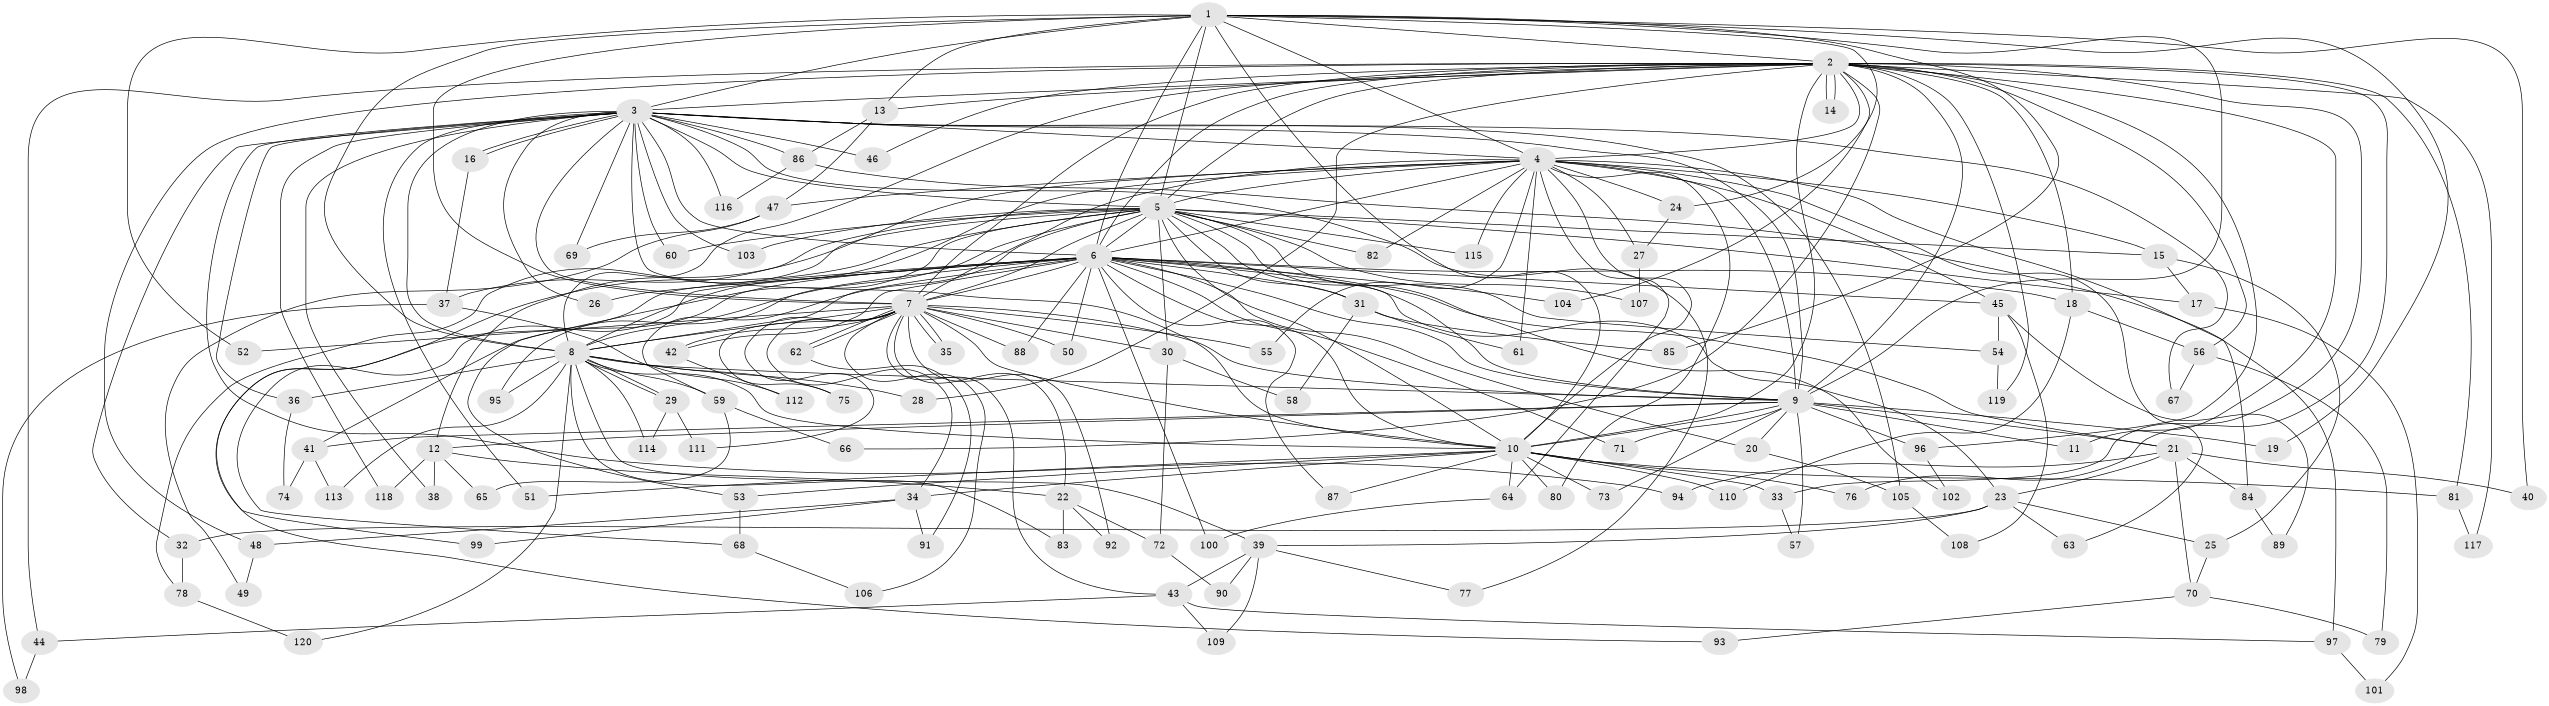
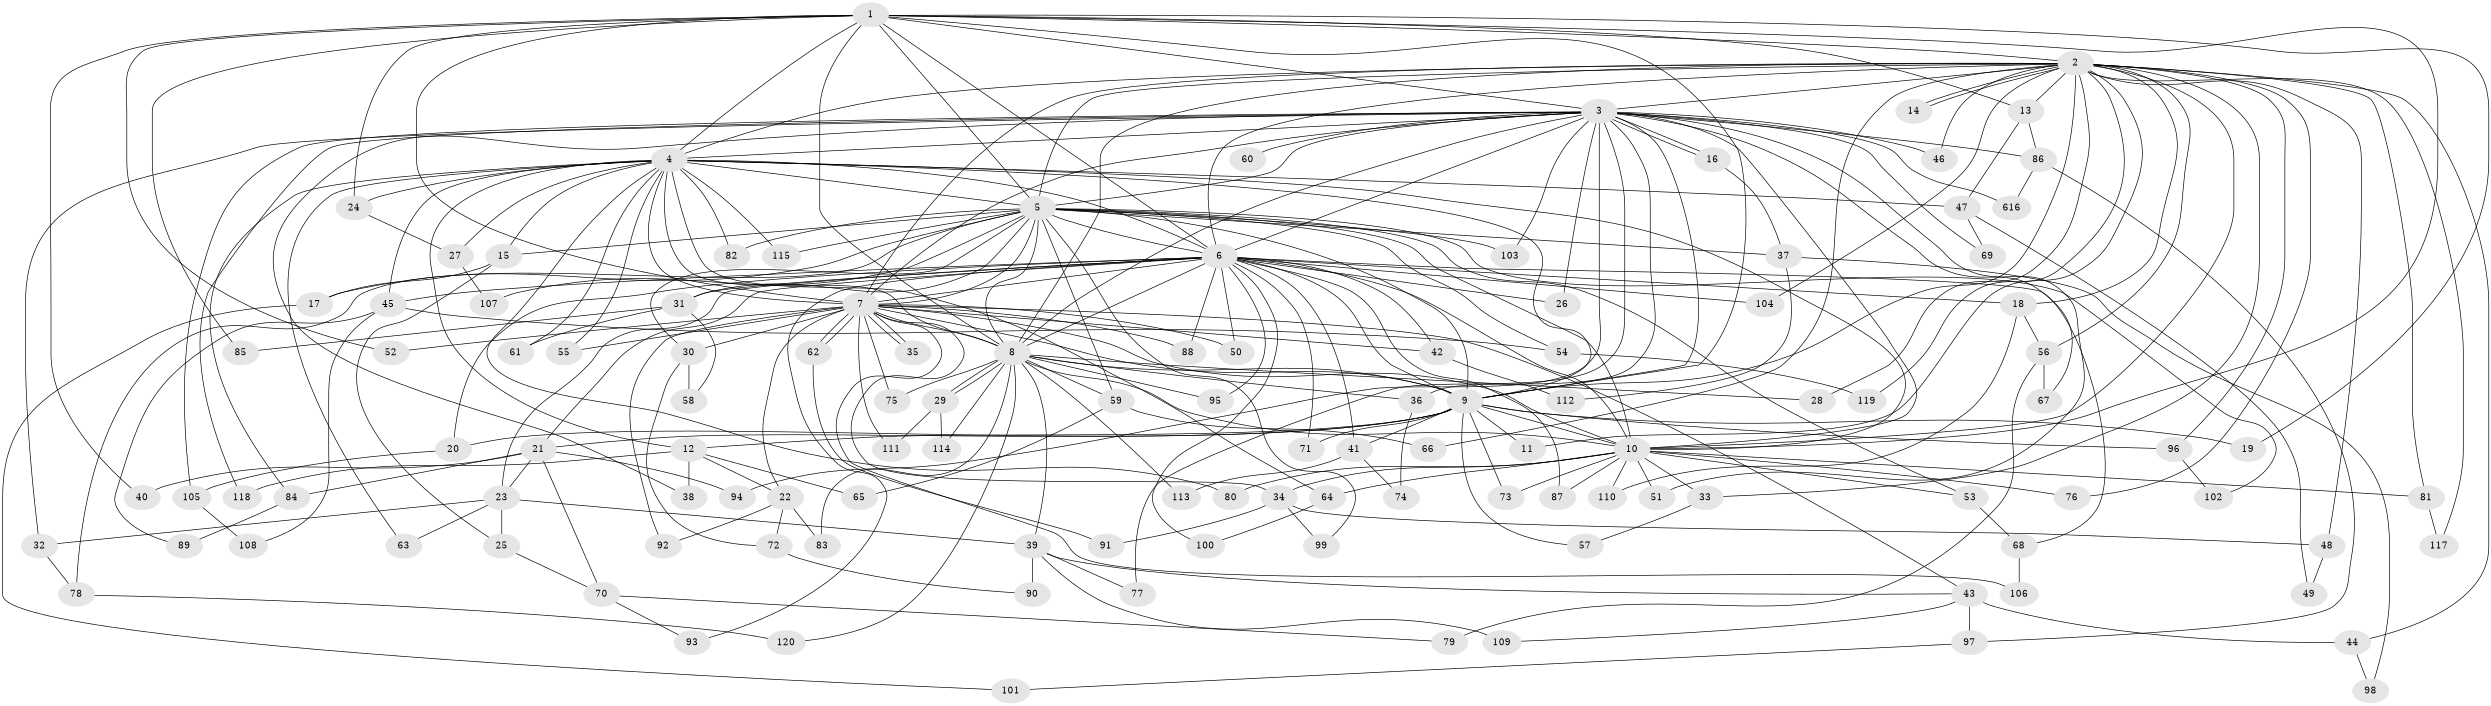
node "116": label "116" -> "616"
edge "5" -- "60": removed
